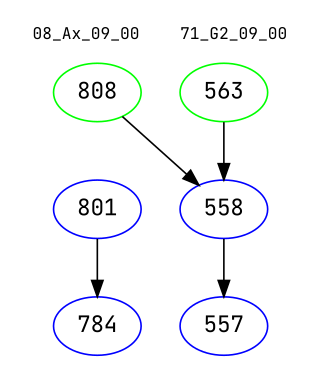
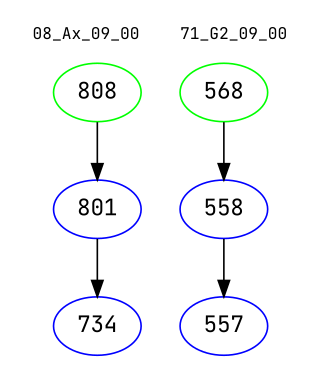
node "563": label "563" -> "568"
edge "808" -> "558": now "808" -> "801"
node "784": label "784" -> "734"
